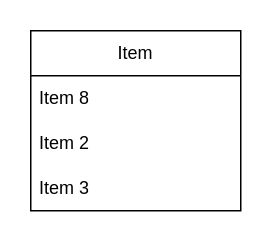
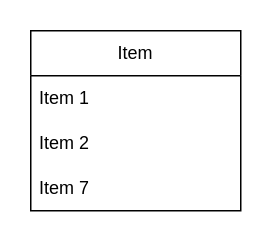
node "Item 8": label "Item 8" -> "Item 1"
node "Item 3": label "Item 3" -> "Item 7"
